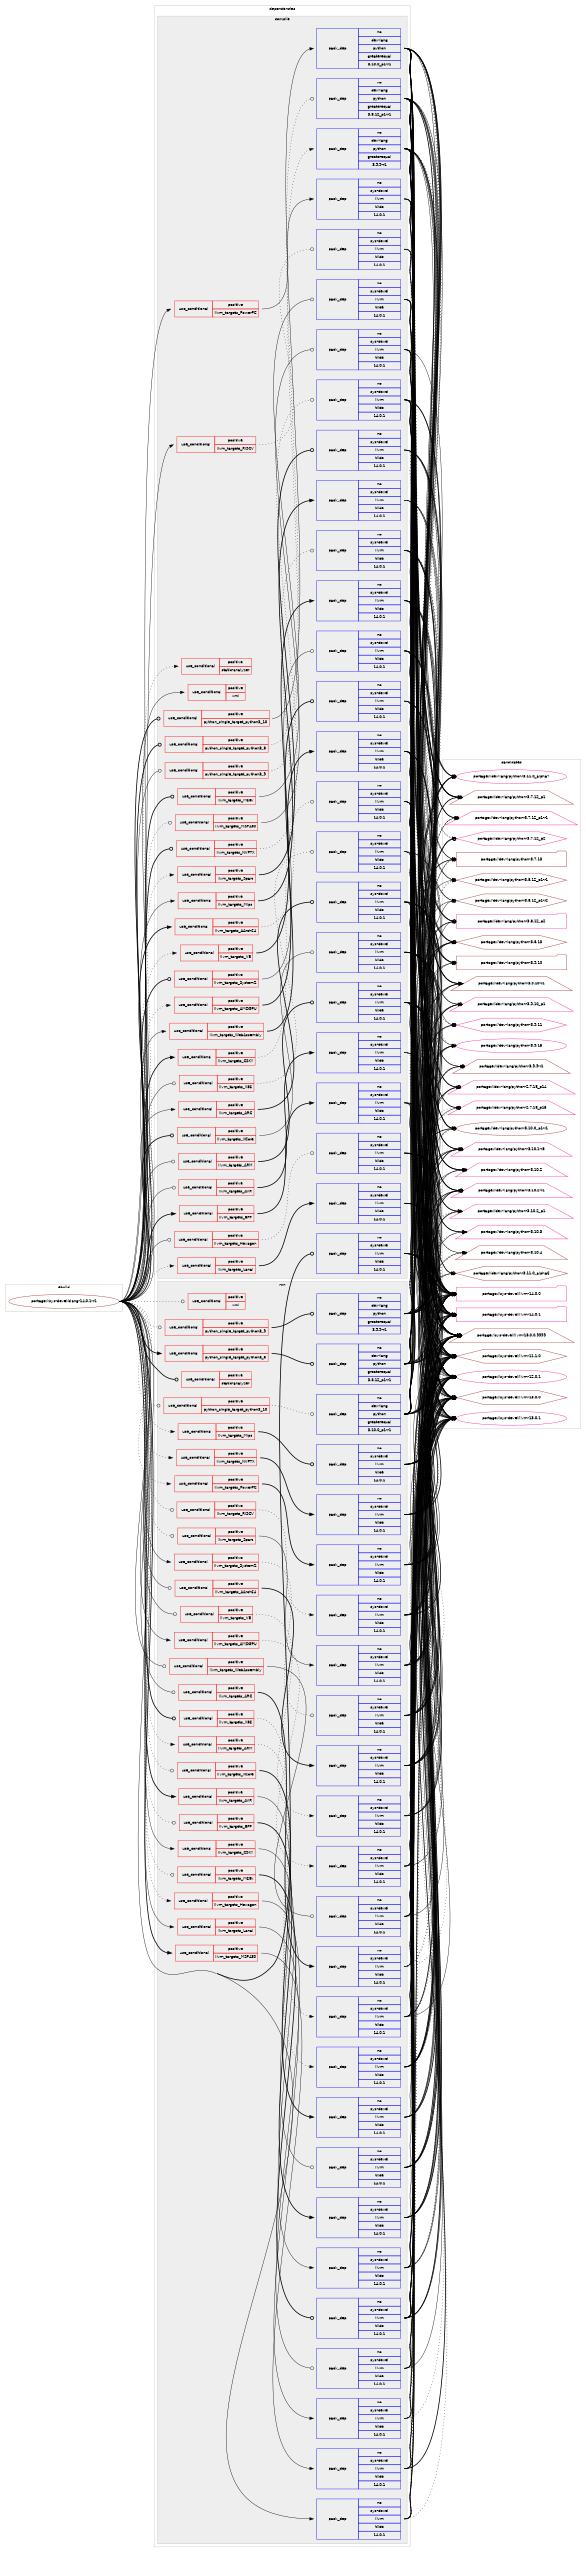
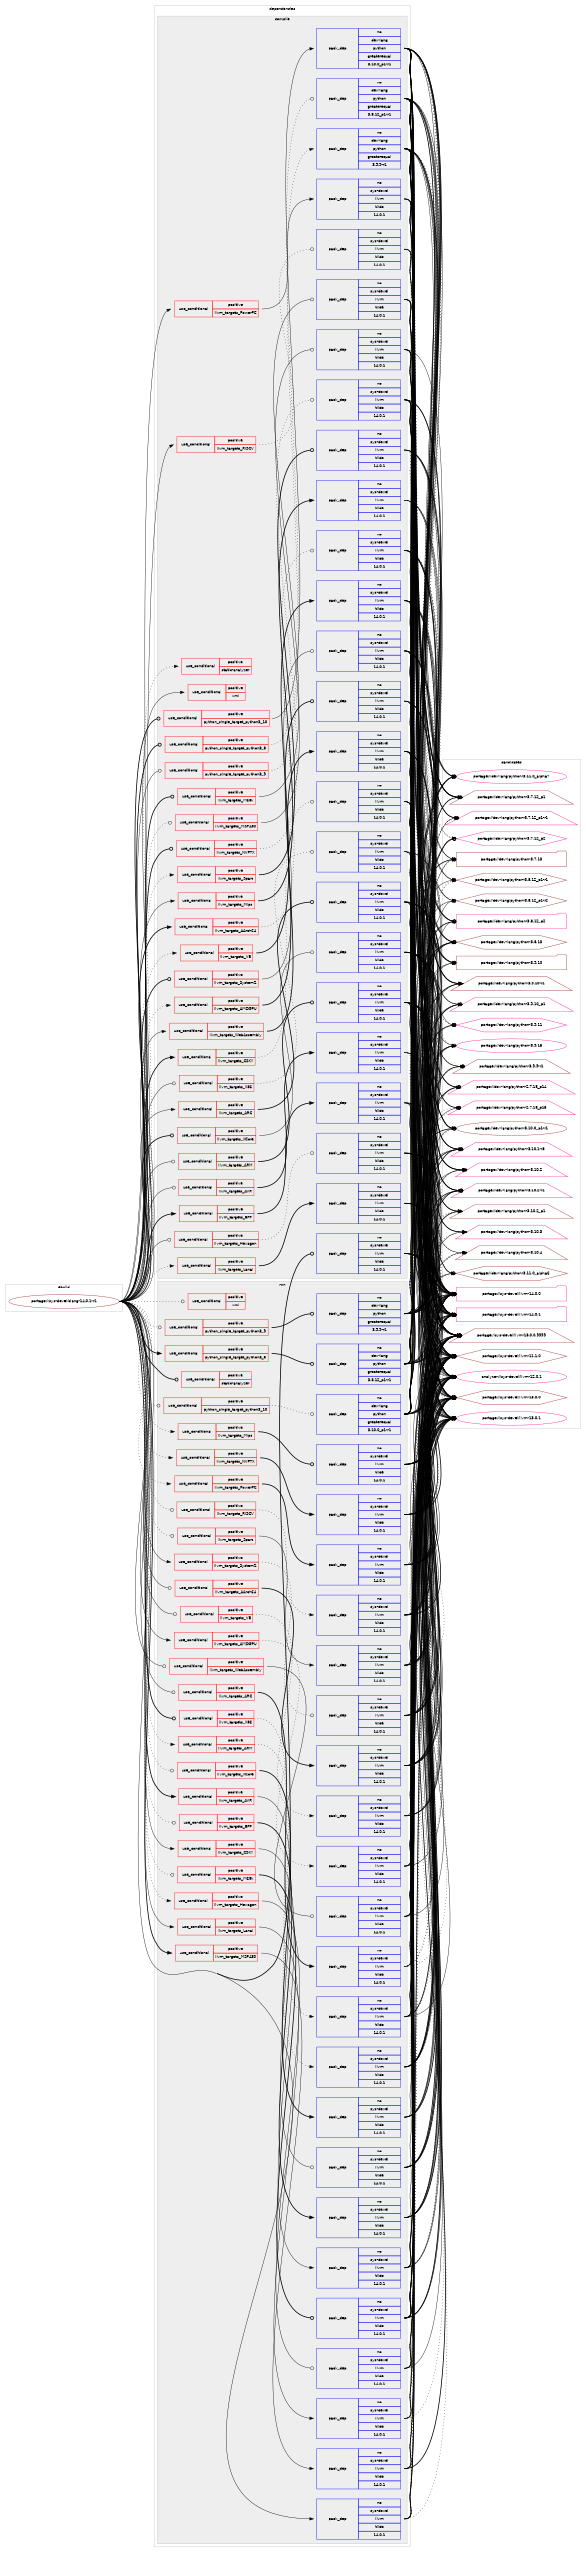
node "portage://dev-lang/python-3.10.2_p1": color deeppink -> brown
node "portage://sys-devel/llvm-12.0.1": label "portage://sys-devel/llvm-12.0.1" -> "analyzer://sys-devel/llvm-12.0.1"
